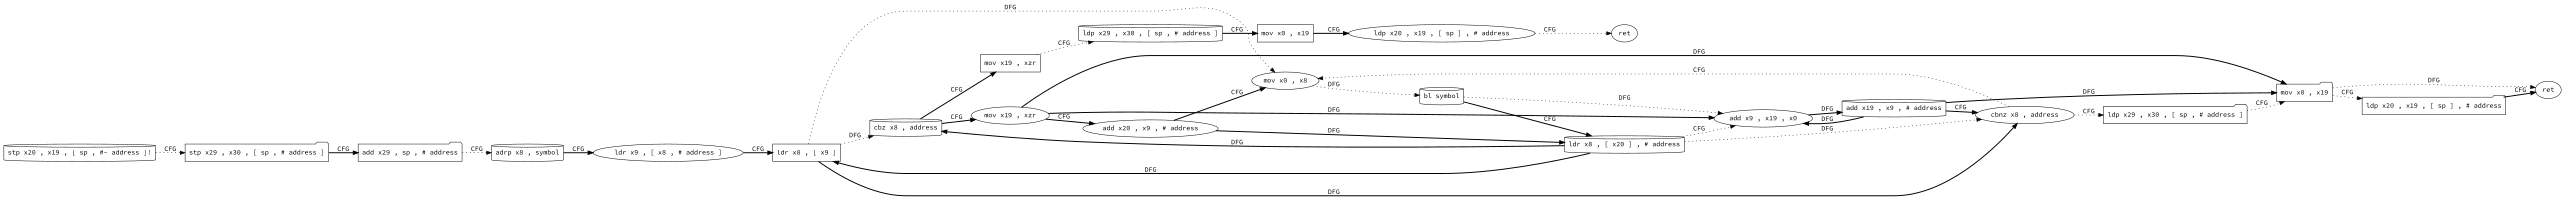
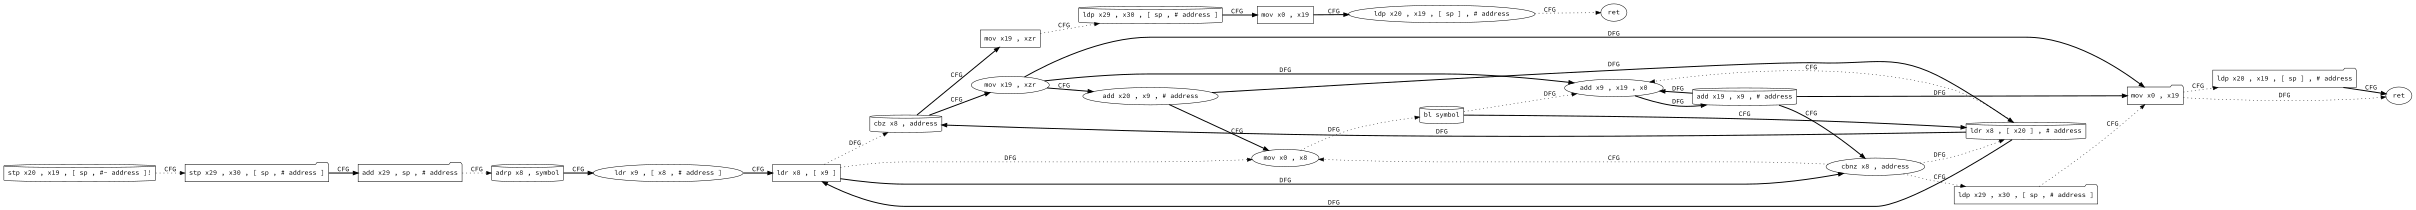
edge "ldr x8 , [ x20 ] , # address" -> "cbnz x8 , address": reversed
